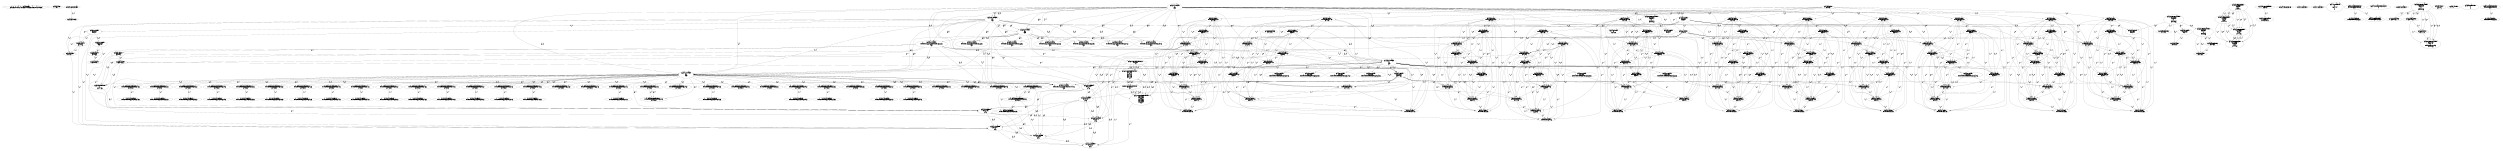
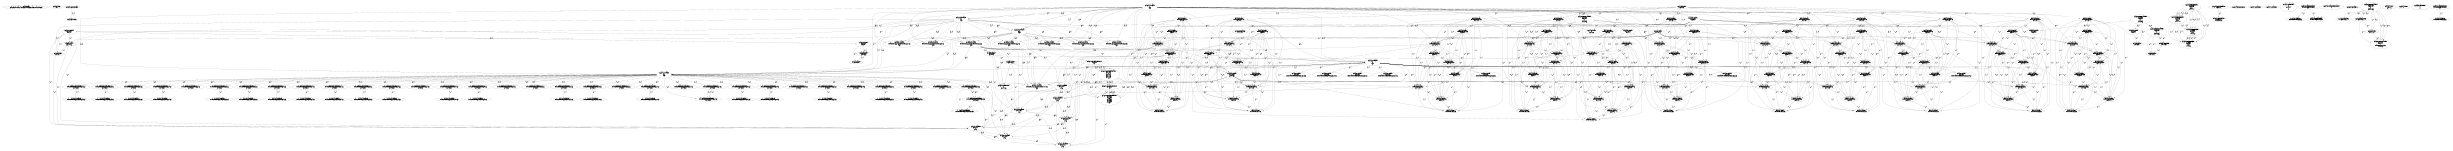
edge "268464425.lstrcatW retval_lstrlenW_32846_32 268497860" -> "268464447.lstrcatW retval_lstrlenW_32846_32 268500948": now "268464425.lstrcatW retval_lstrlenW_32846_32 268497860" -> "268464439.lstrcatW retval_lstrlenW_32947_32 3221762048"
node "268465239.RegCloseKey 2147417376": removed
